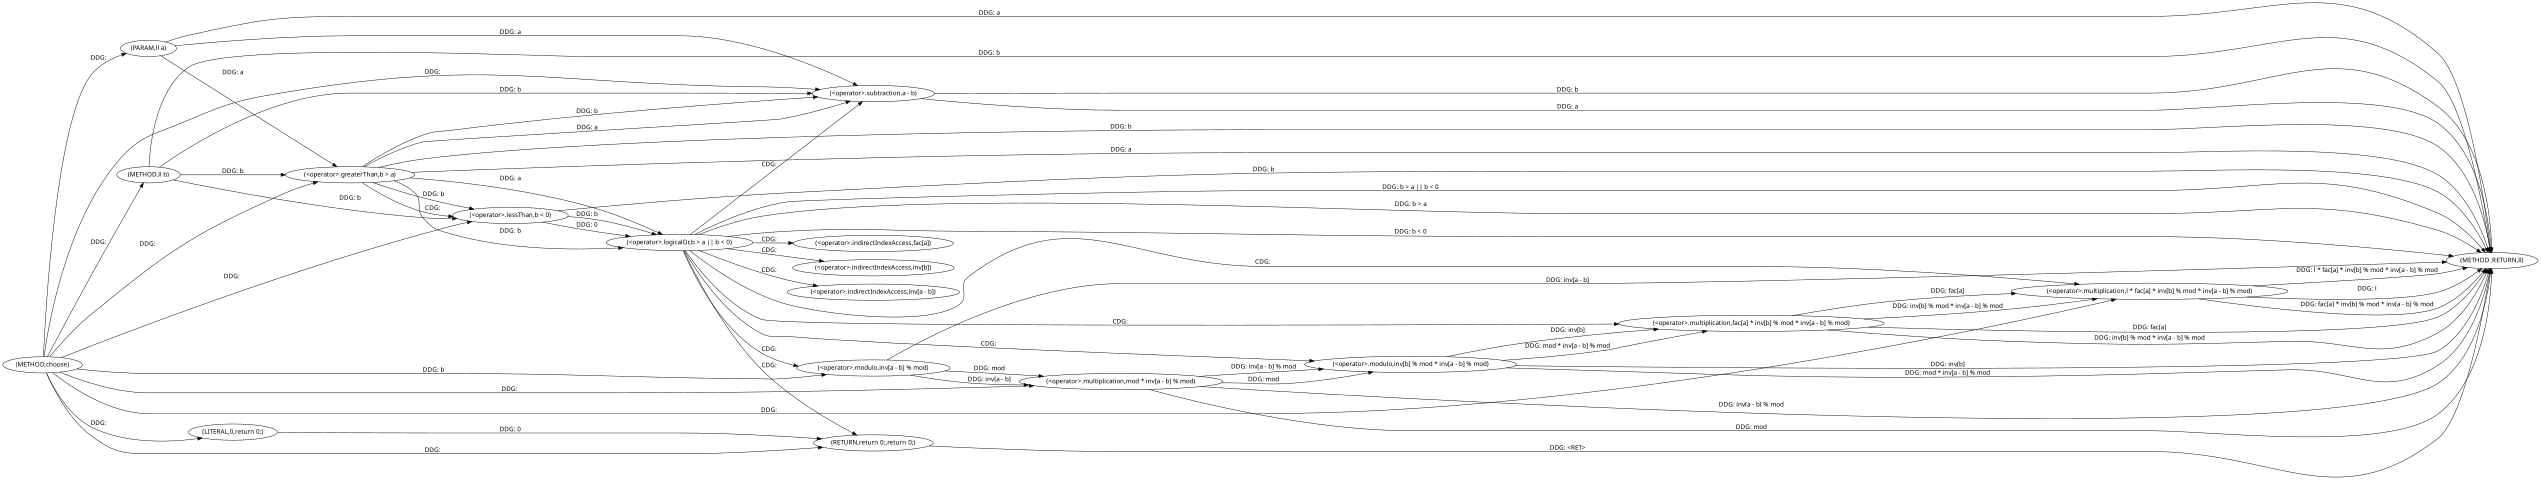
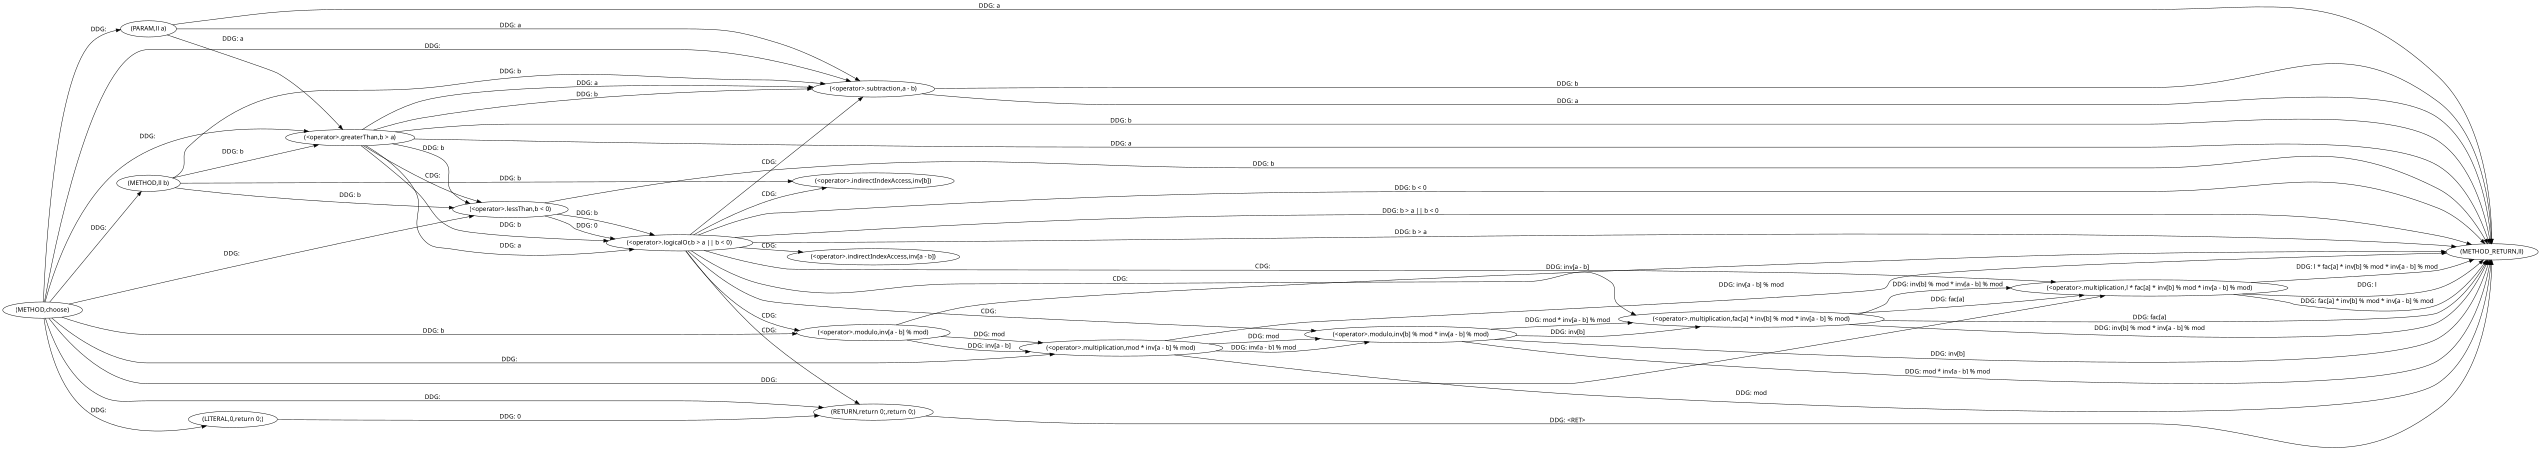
edge "(METHOD,ll b)" -> "(METHOD_RETURN,ll)": now "(METHOD,ll b)" -> "(<operator>.indirectIndexAccess,inv[b])"
node "(<operator>.indirectIndexAccess,fac[a])": removed
